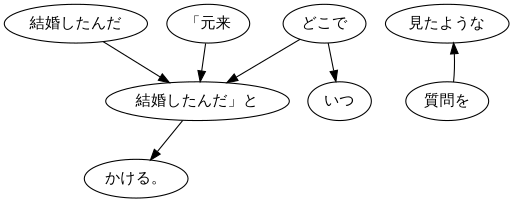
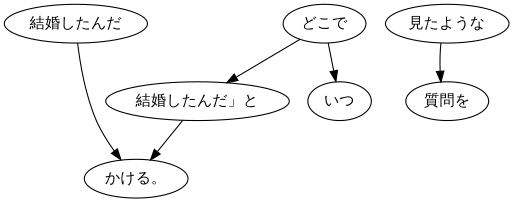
node "「元来": removed
edge "結婚したんだ" -> "結婚したんだ」と": now "結婚したんだ" -> "かける。"
edge "質問を" -> "見たような": reversed
